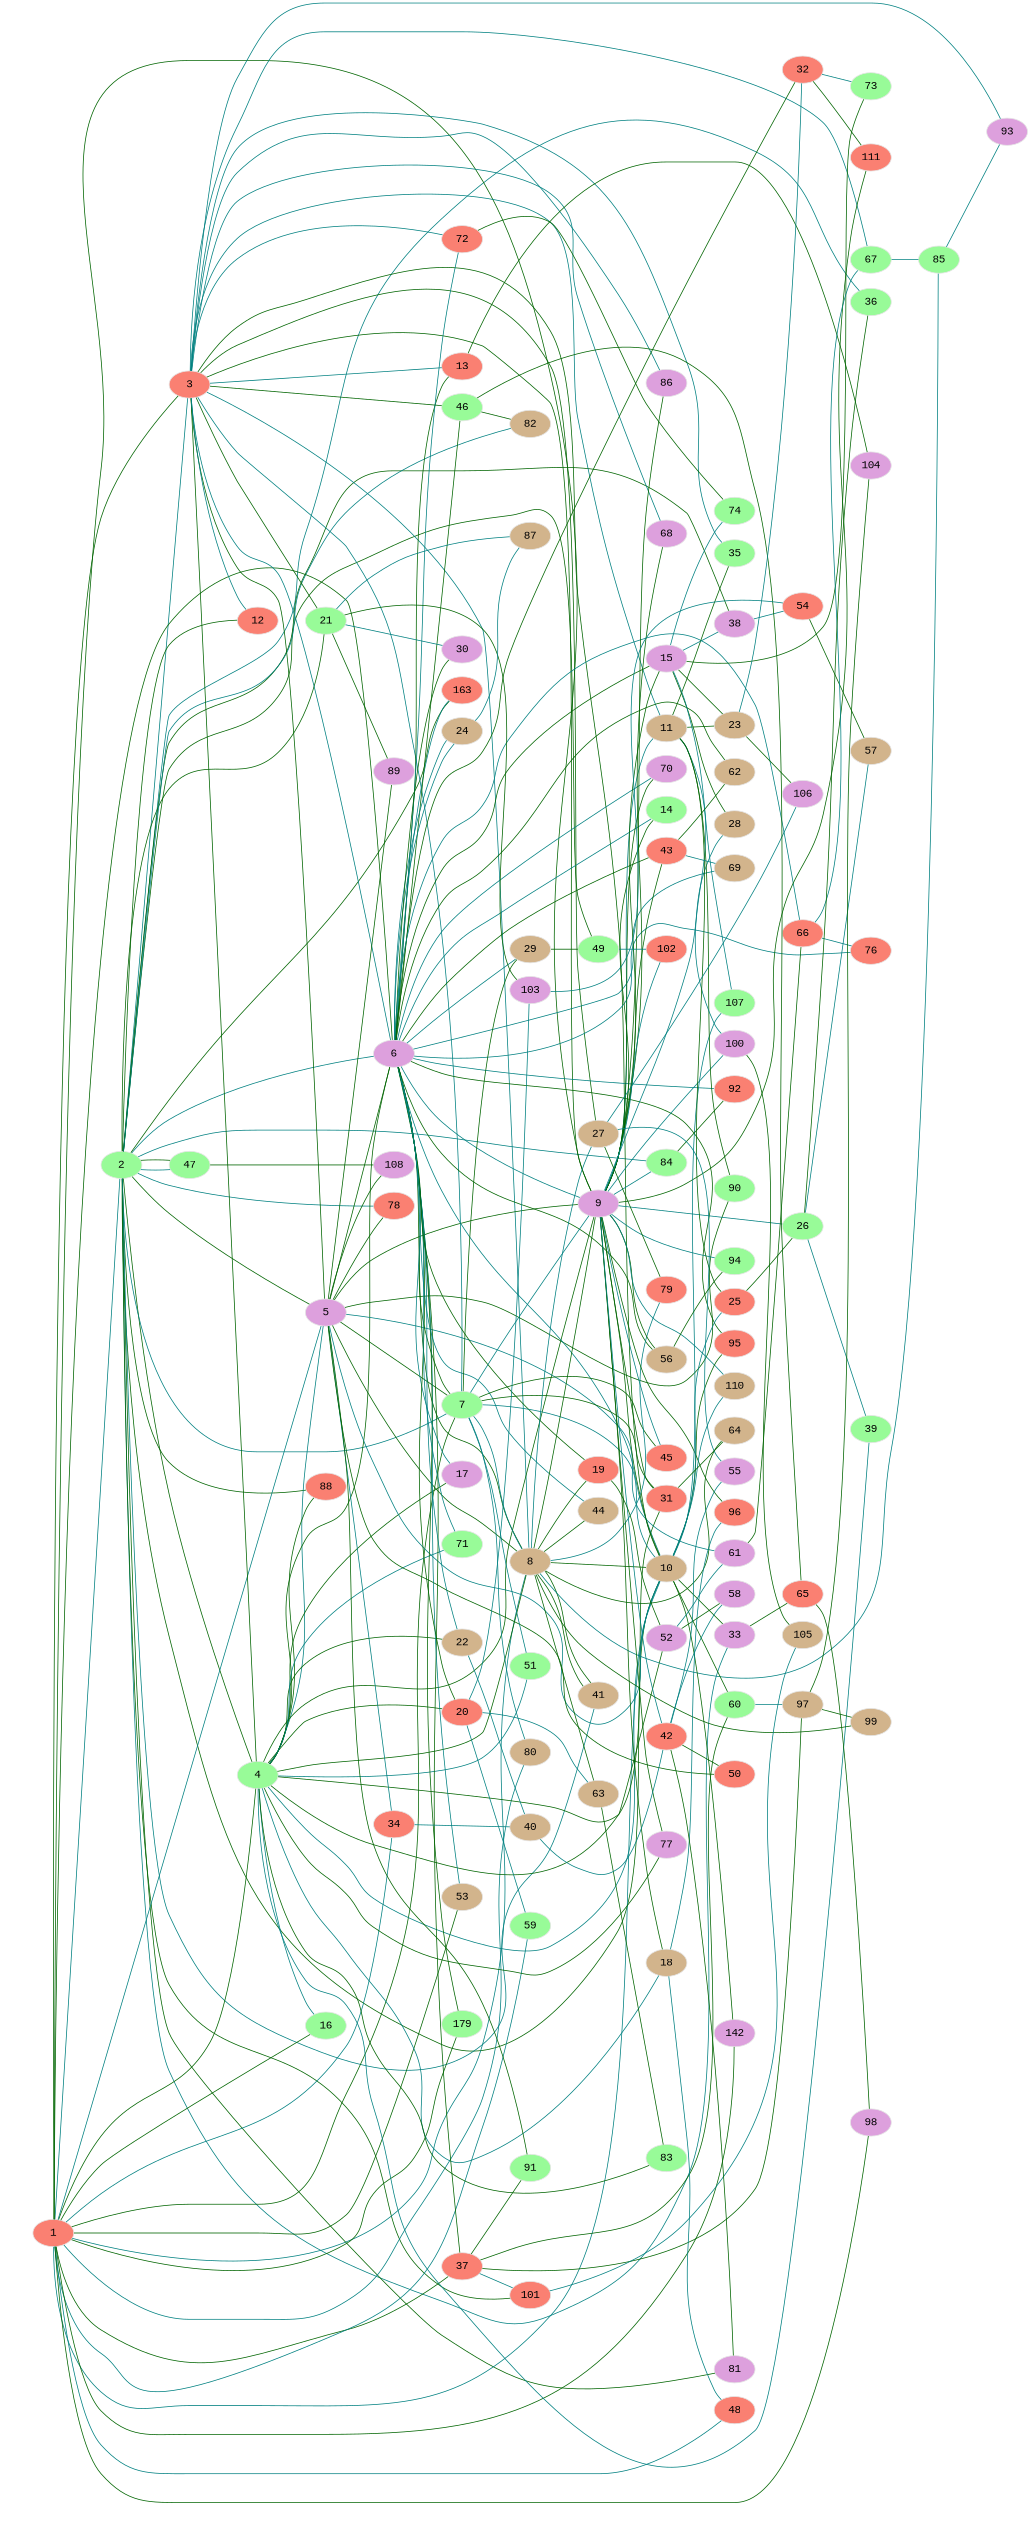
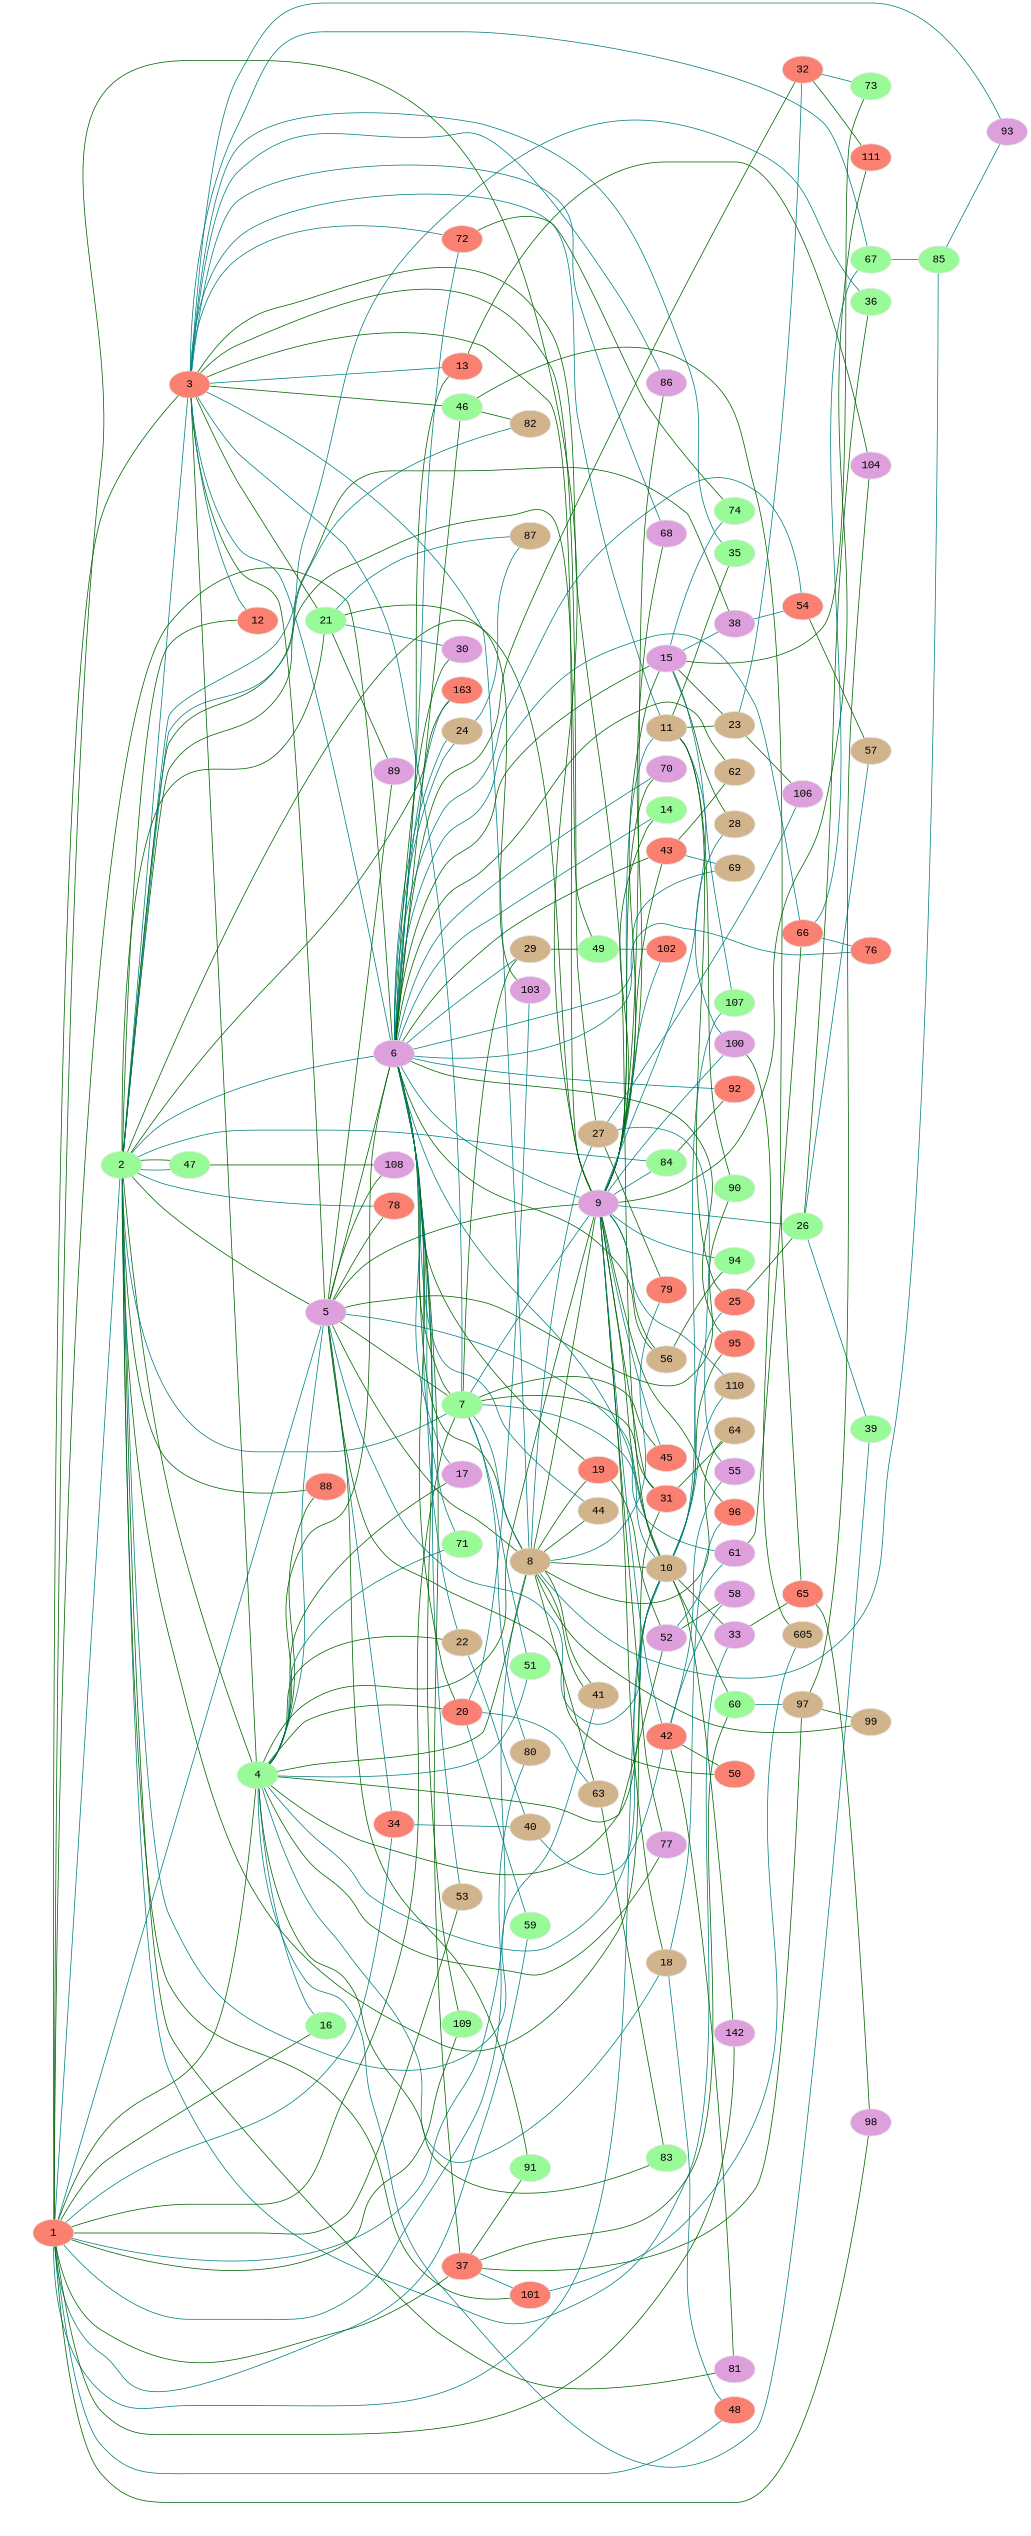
edge "2" -- "9": added
edge "54" -- "103": now "54" -- "6"
node "105": label "105" -> "605"
node "179": label "179" -> "109"
